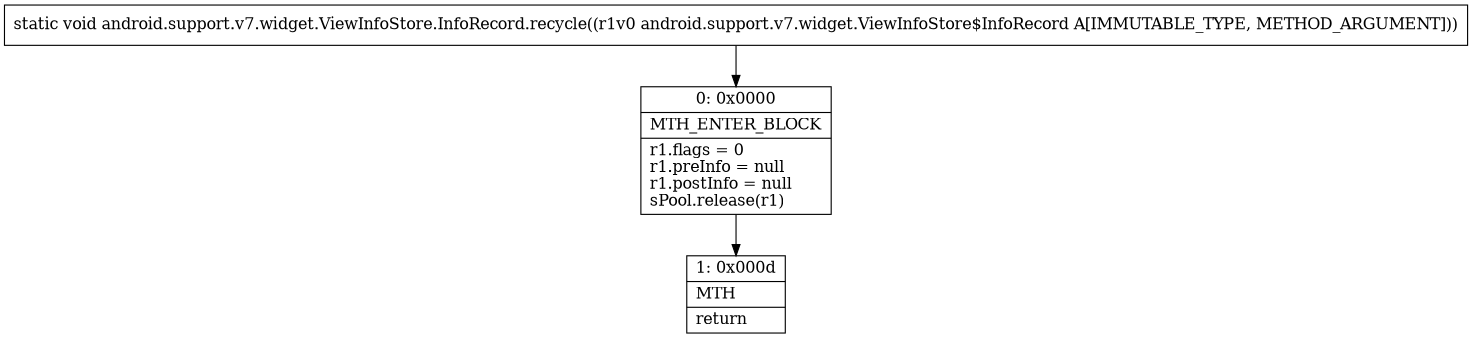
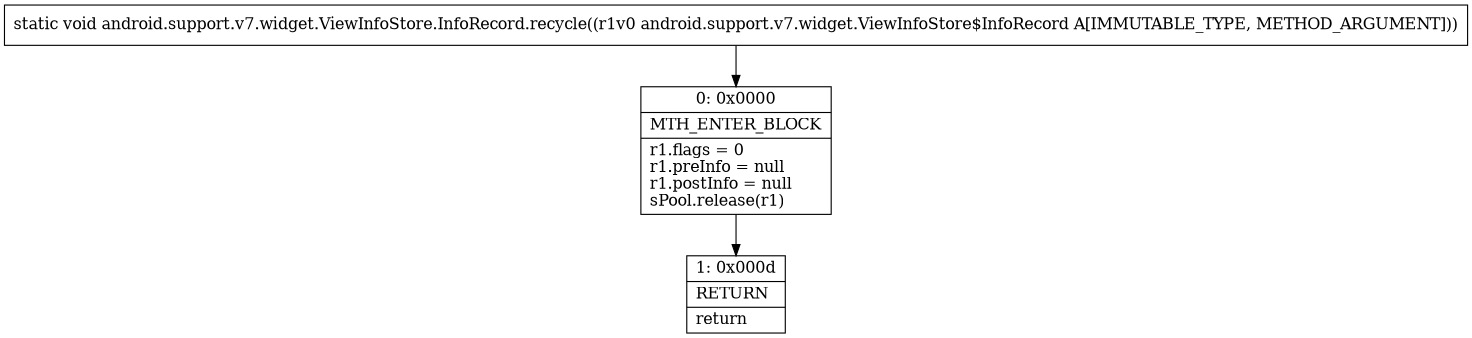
node "1: 0x000d": text "MTH" -> "RETURN"
